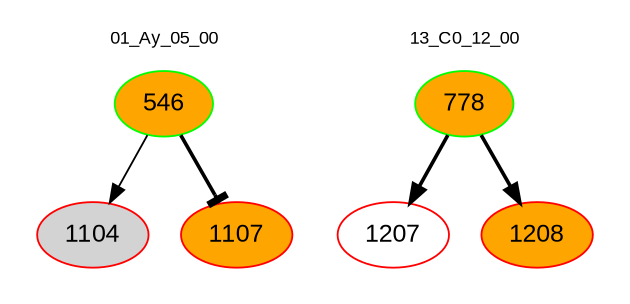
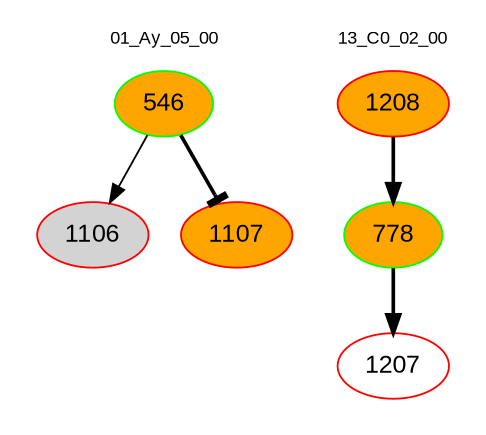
cluster "13_C0_12_00": label "13_C0_12_00" -> "13_C0_02_00"
edge "778" -> "1208": reversed
node "1104": label "1104" -> "1106"
